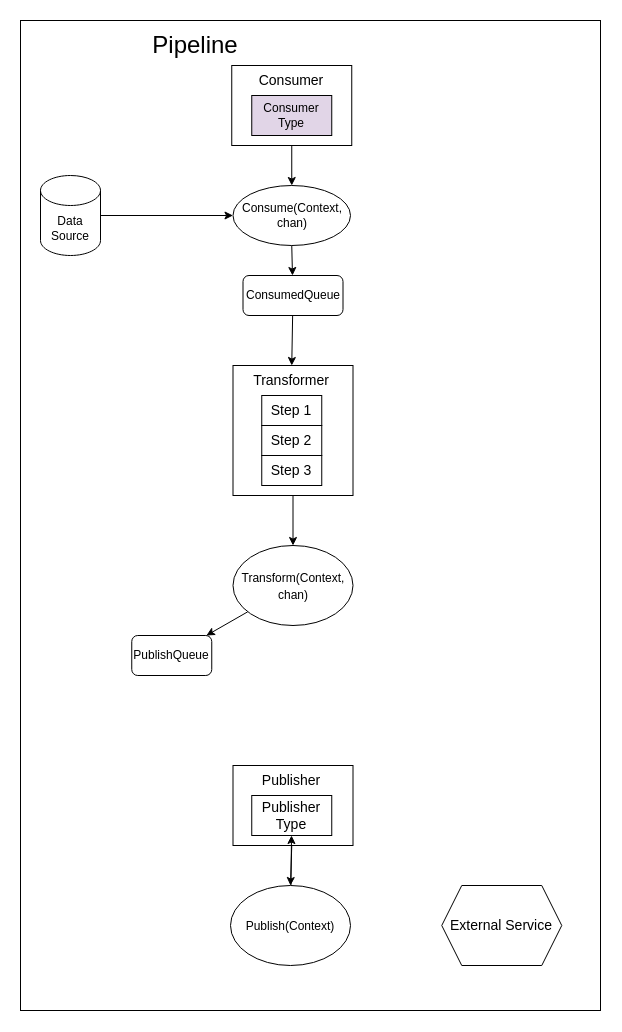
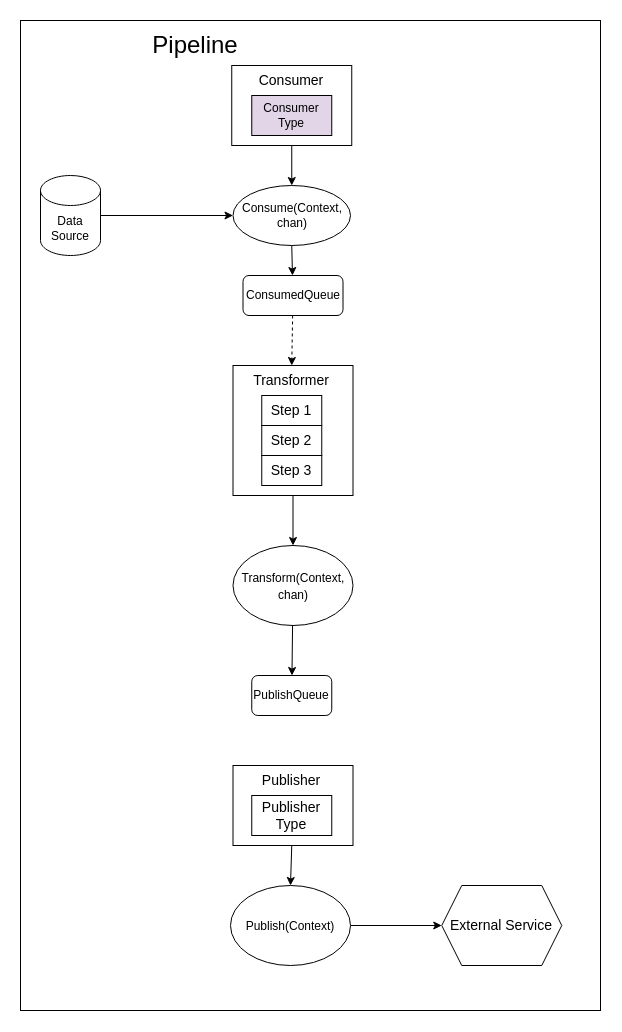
edge "ConsumedQueue" -> "Transformer": style solid -> dashed
node "PublishQueue": moved (172, 656) -> (292, 696)
edge "Publish(Context)" -> "Publisher Type": now "Publish(Context)" -> "External Service"
